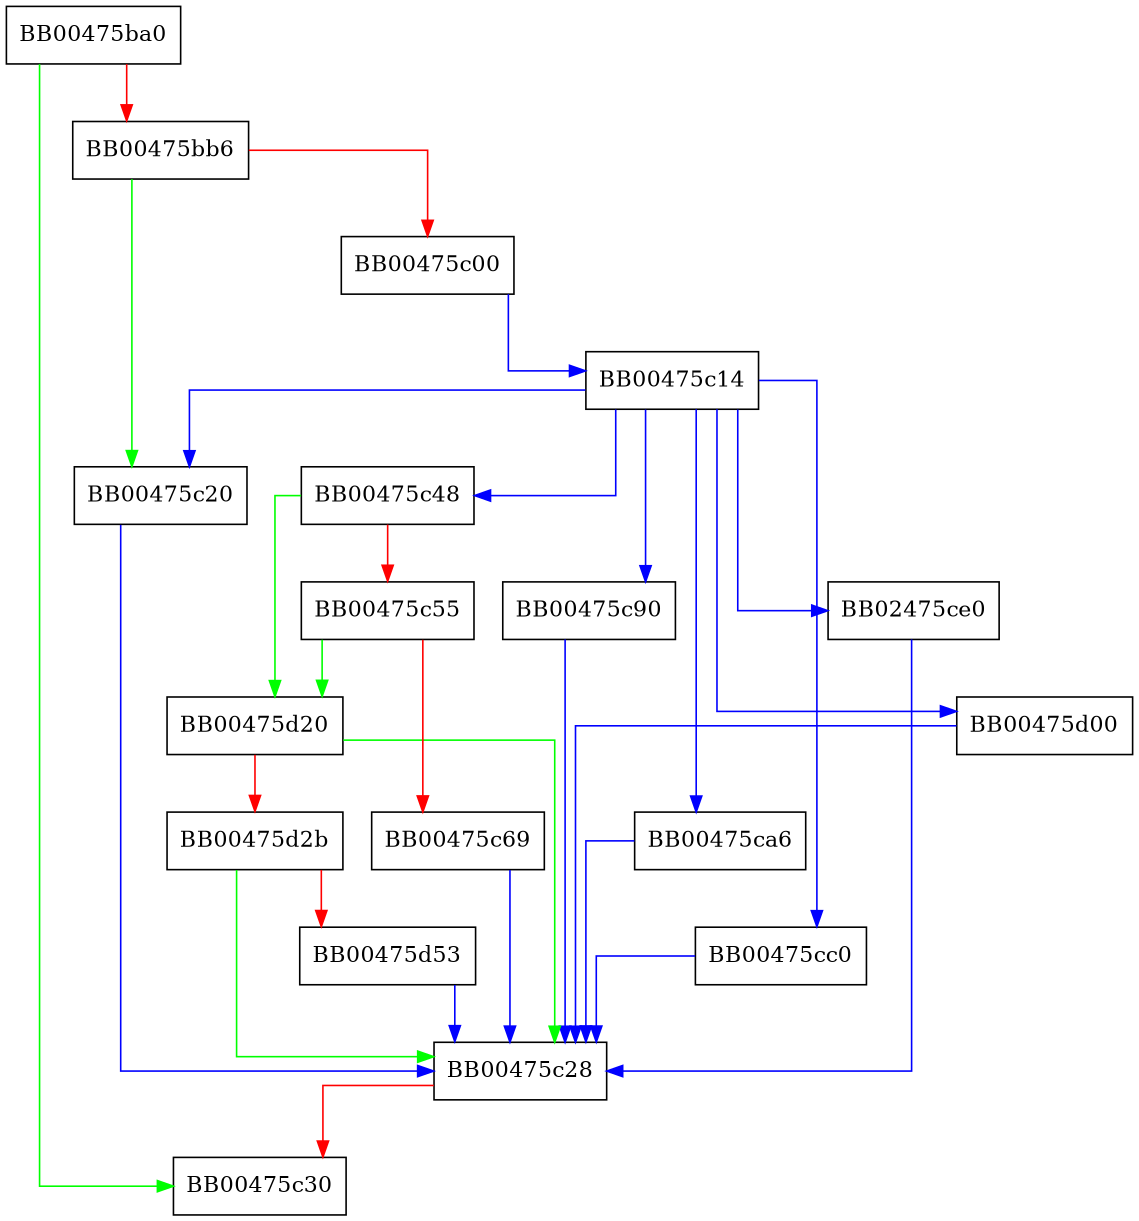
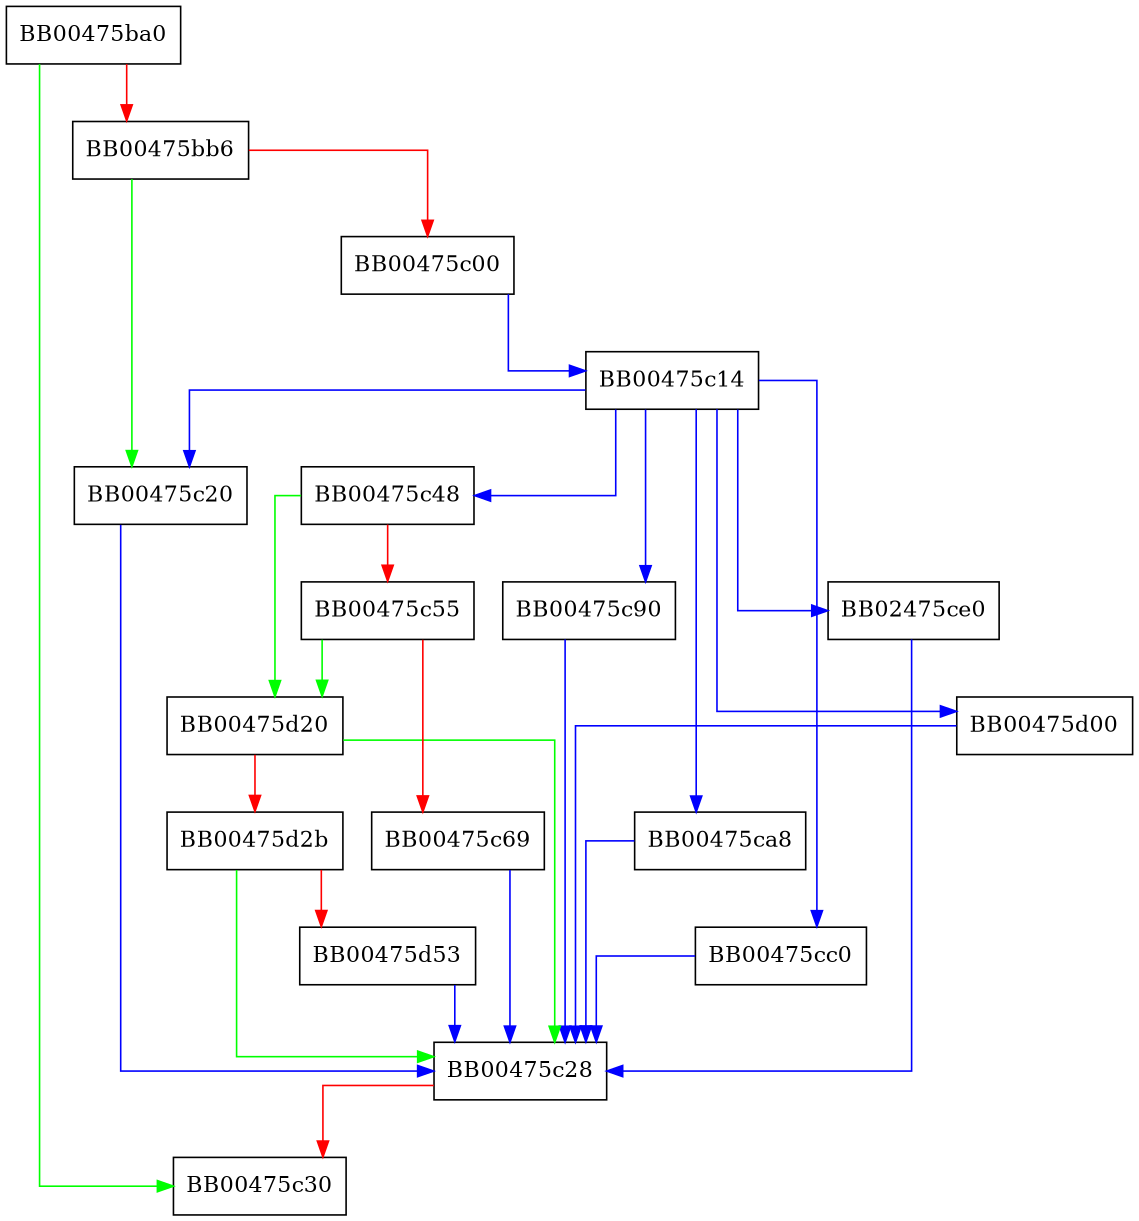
node "BB00475ca6": label "BB00475ca6" -> "BB00475ca8"
